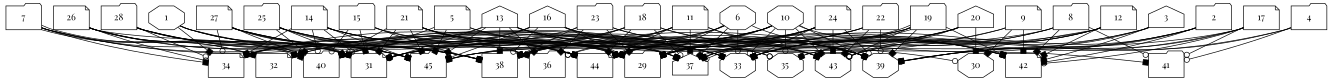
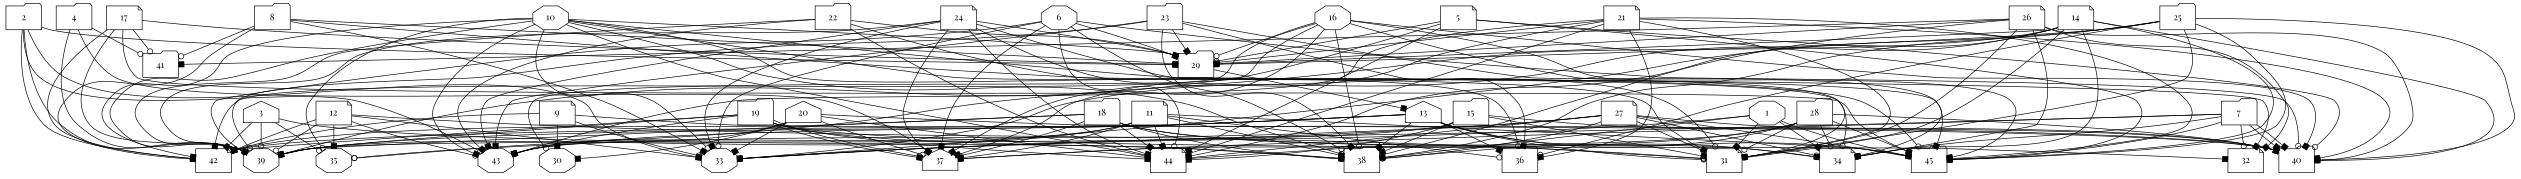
node "16": shape house -> octagon
edge "13" -> "29": reversed
edge "5" -> "44": added
